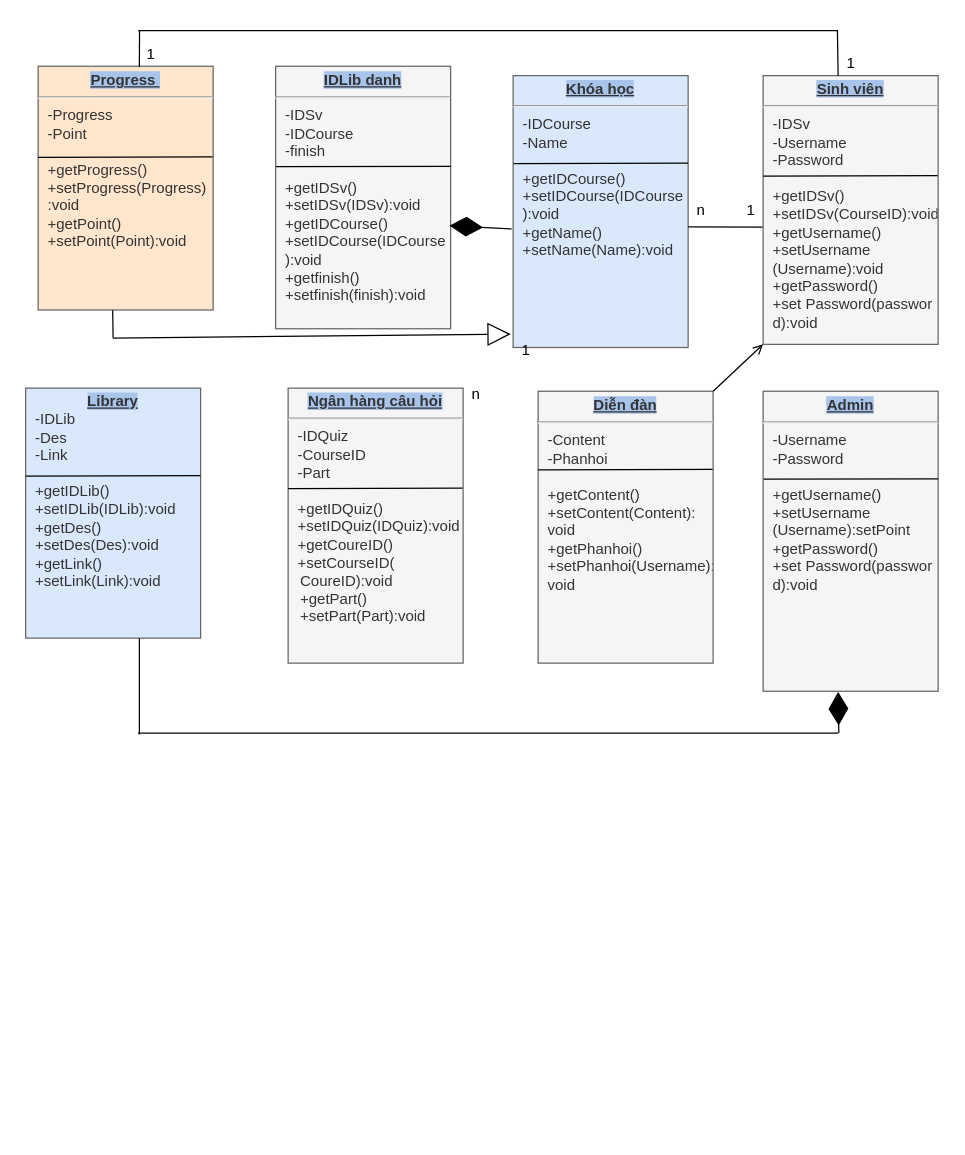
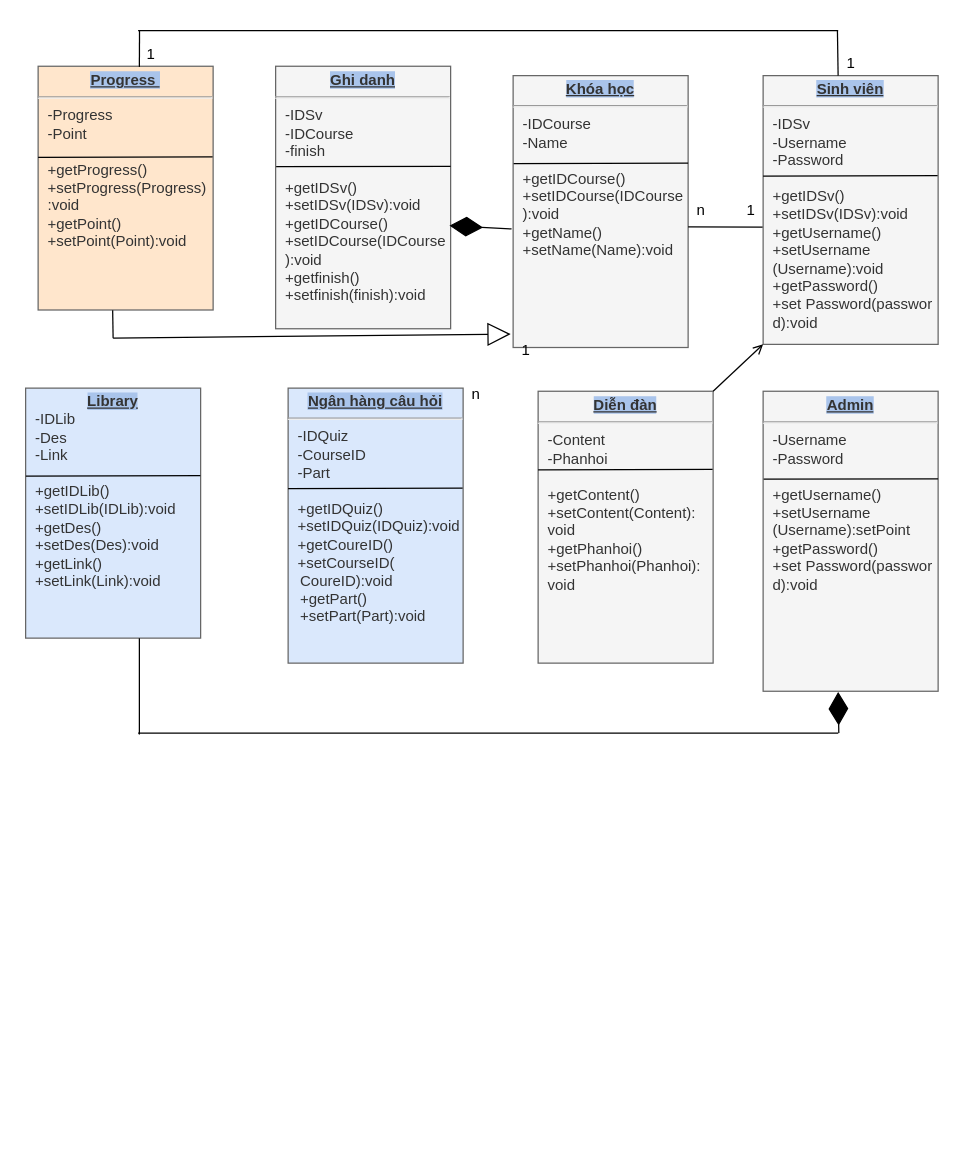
node "IDLib danh -IDSv -IDCourse -finish +getIDSv() +setIDSv(IDSv):void +getIDCourse() +setIDCourse(IDCourse ):void +getfinish() +setfinish(finish):void": label "IDLib danh -IDSv -IDCourse -finish +getIDSv() +setIDSv(IDSv):void +getIDCourse() +setIDCourse(IDCourse ):void +getfinish() +setfinish(finish):void" -> "Ghi danh -IDSv -IDCourse -finish +getIDSv() +setIDSv(IDSv):void +getIDCourse() +setIDCourse(IDCourse ):void +getfinish() +setfinish(finish):void"
node "Sinh viên -IDSv -Username -Password +getIDSv() +setIDSv(CourseID):void +getUsername() +setUsername (Username):void +getPassword() +set Password(passwor d):void": label "Sinh viên -IDSv -Username -Password +getIDSv() +setIDSv(CourseID):void +getUsername() +setUsername (Username):void +getPassword() +set Password(passwor d):void" -> "Sinh viên -IDSv -Username -Password +getIDSv() +setIDSv(IDSv):void +getUsername() +setUsername (Username):void +getPassword() +set Password(passwor d):void"
node "Khóa học -IDCourse -Name +getIDCourse() +setIDCourse(IDCourse ):void +getName() +setName(Name):void": fillcolor #dae8fc -> #f5f5f5
node "Diễn đàn -Content -Phanhoi +getContent() +setContent(Content): void +getPhanhoi() +setPhanhoi(Username): void": label "Diễn đàn -Content -Phanhoi +getContent() +setContent(Content): void +getPhanhoi() +setPhanhoi(Username): void" -> "Diễn đàn -Content -Phanhoi +getContent() +setContent(Content): void +getPhanhoi() +setPhanhoi(Phanhoi): void"
node "Ngân hàng câu hỏi -IDQuiz -CourseID -Part +getIDQuiz() +setIDQuiz(IDQuiz):void +getCoureID() +setCourseID( CoureID):void +getPart() +setPart(Part):void": fillcolor #f5f5f5 -> #dae8fc
